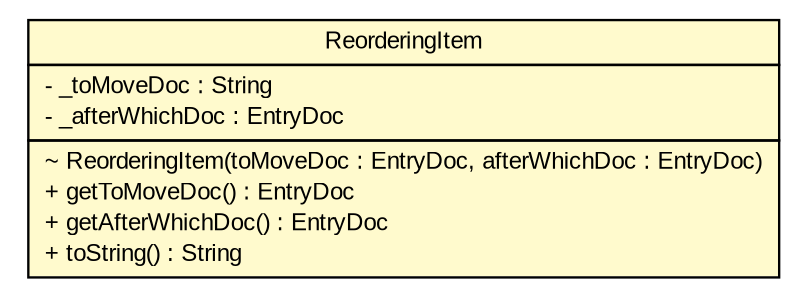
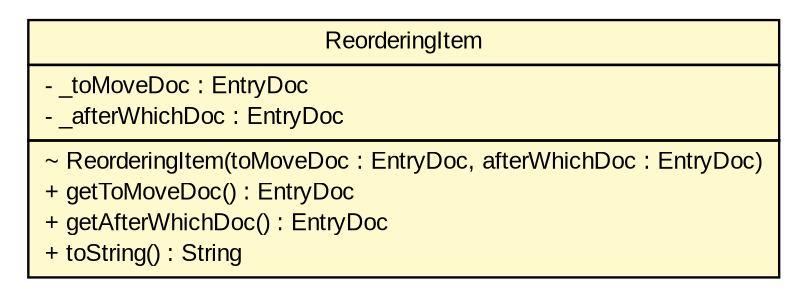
node "ReorderingItem": text "- _toMoveDoc : String" -> "- _toMoveDoc : EntryDoc"
